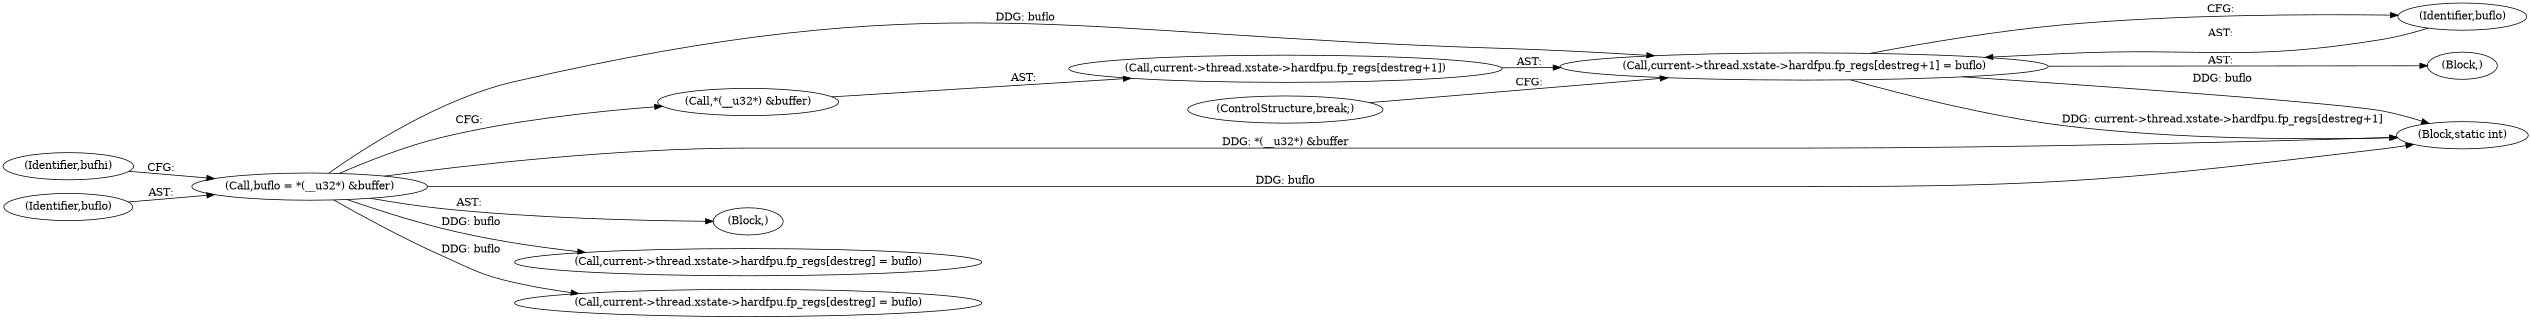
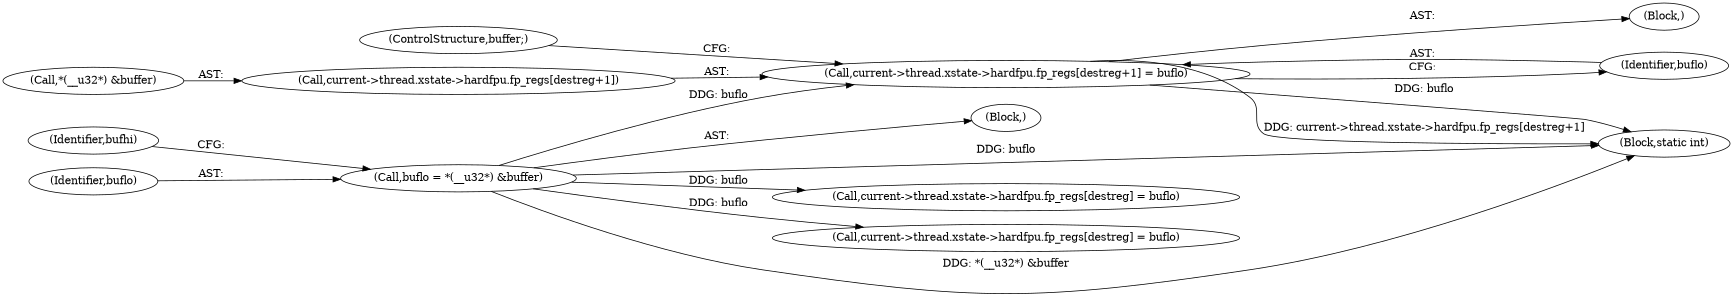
node "(ControlStructure,break;)": label "(ControlStructure,break;)" -> "(ControlStructure,buffer;)"
edge "(Call,buflo = *(__u32*) &buffer)" -> "(Call,*(__u32*) &buffer)": removed, label "CFG:"
